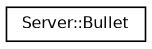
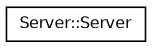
node "Server::Bullet": label "Server::Bullet" -> "Server::Server"
